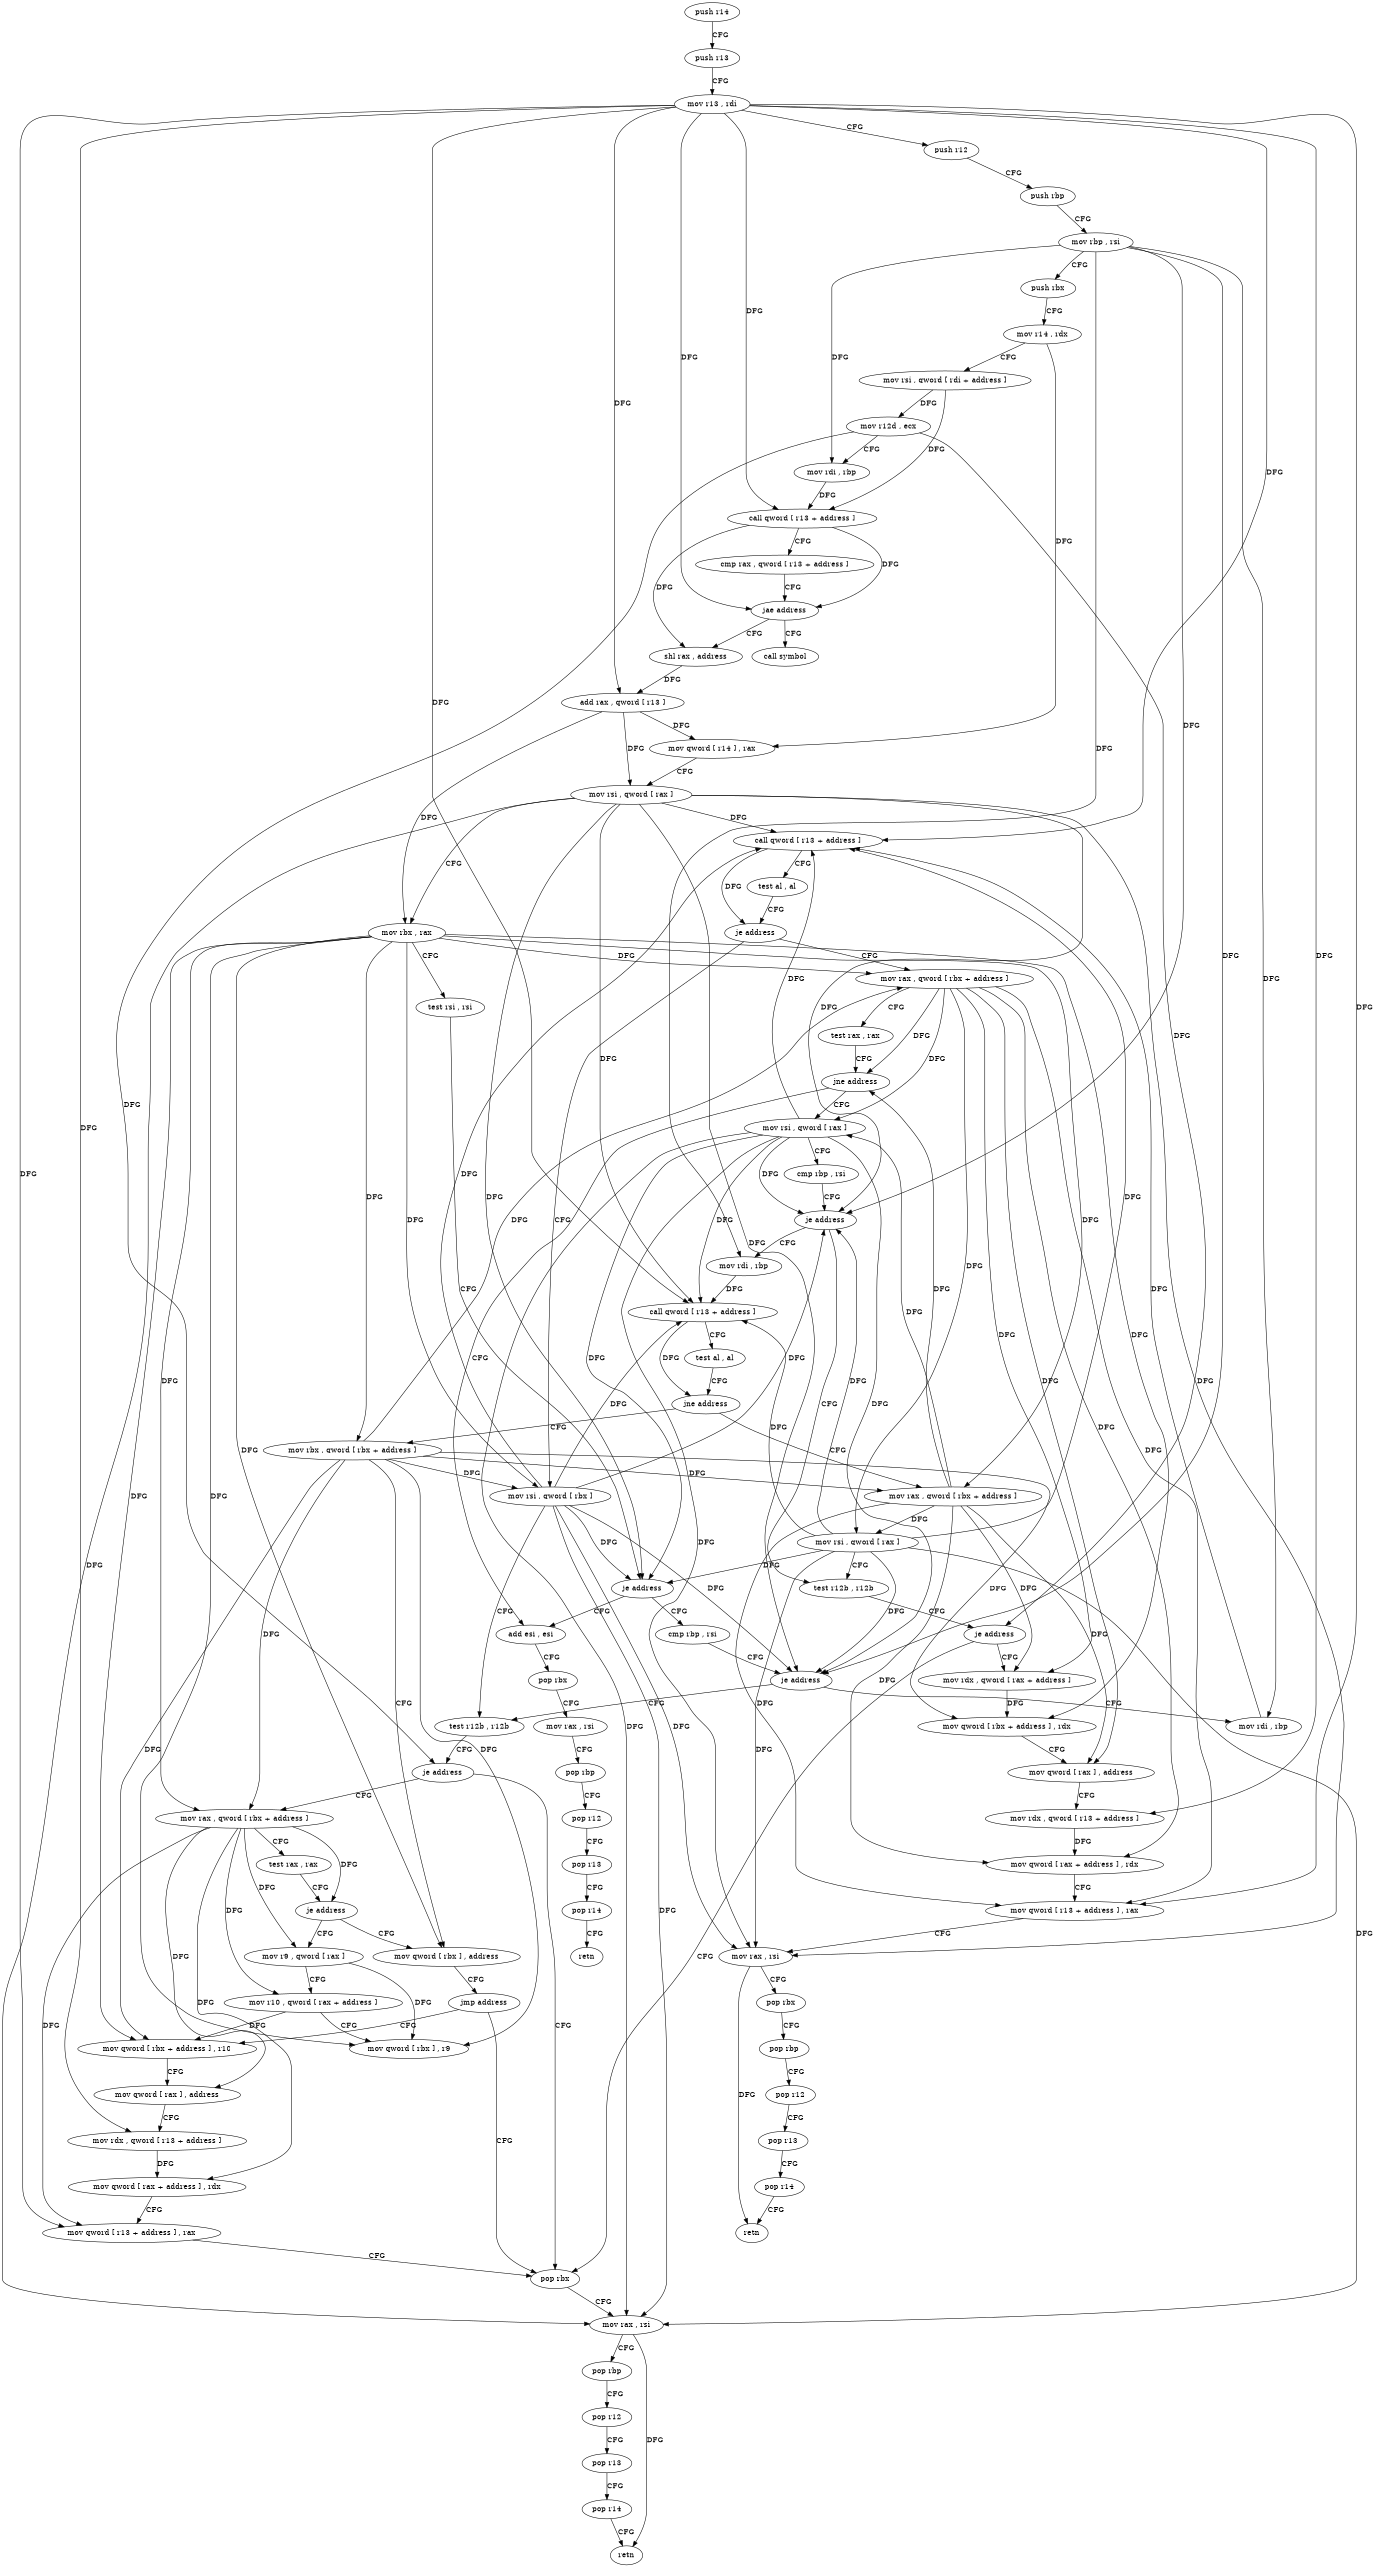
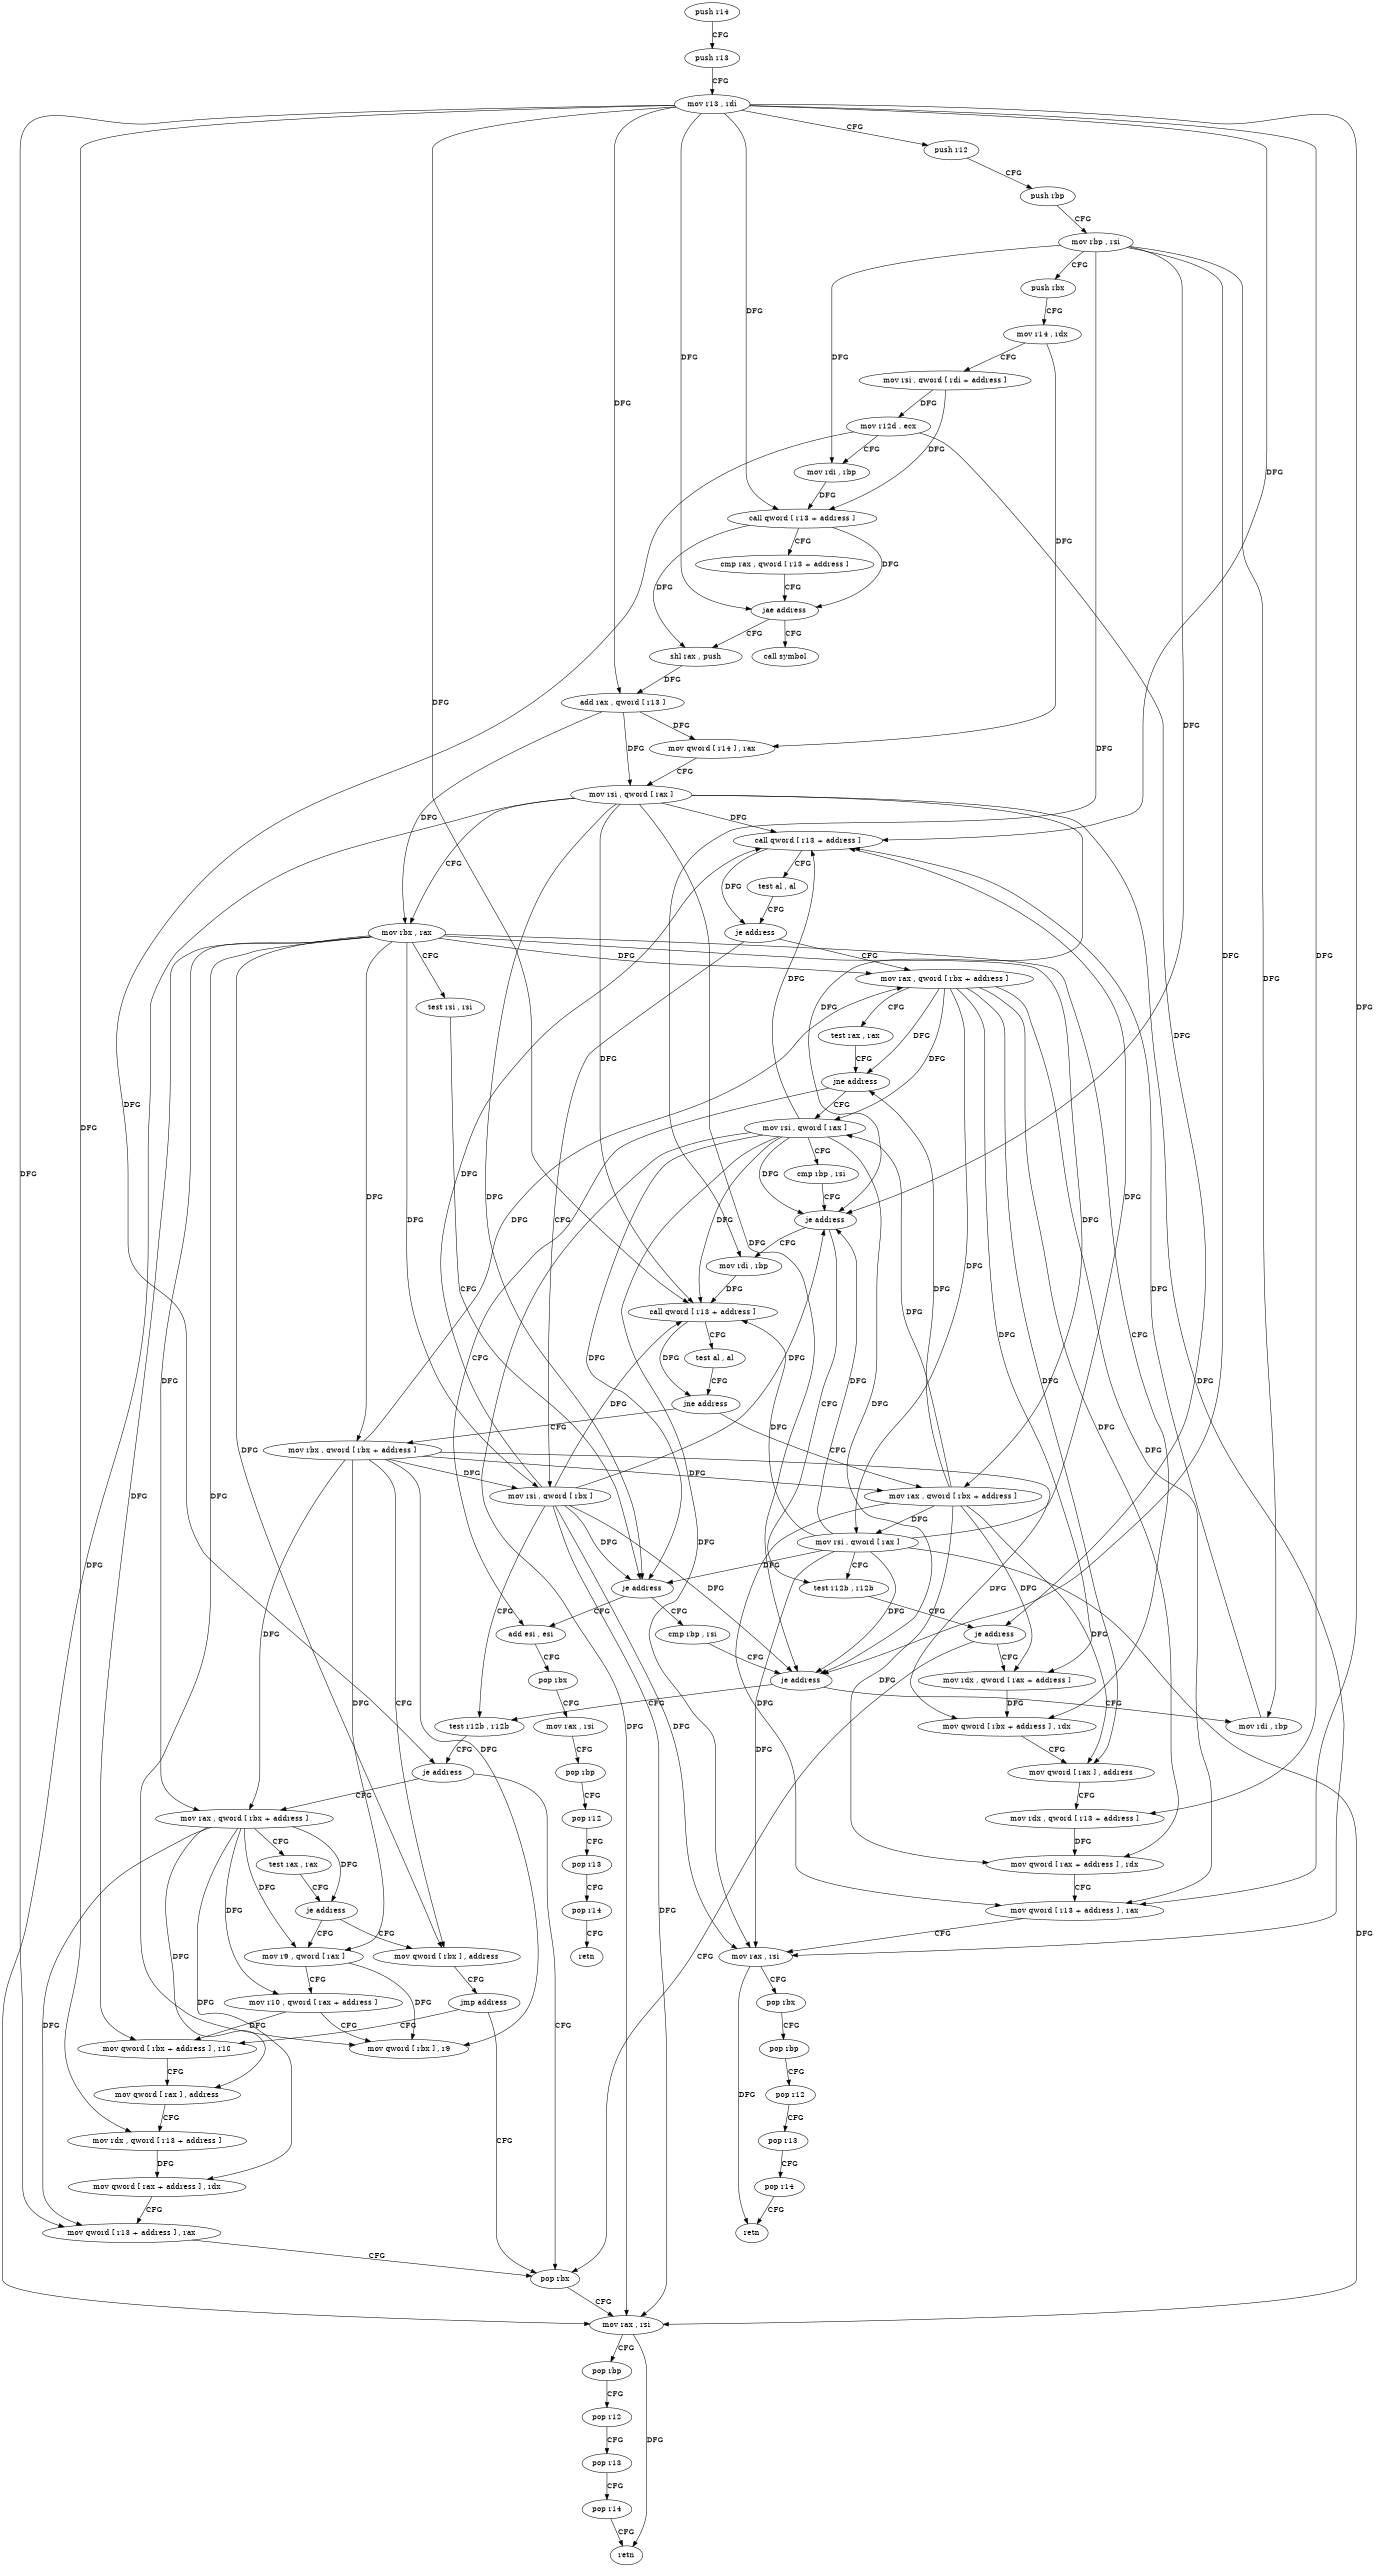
node "shl rax , address": label "shl rax , address" -> "shl rax , push"
edge "mov rbx , rax" -> "mov qword [ rbx + address ] , rdx": label "DFG" -> "CFG"
edge "mov rbx , qword [ rbx + address ]" -> "mov qword [ rbx + address ] , r10": now "mov rbx , qword [ rbx + address ]" -> "mov r9 , qword [ rax ]"
